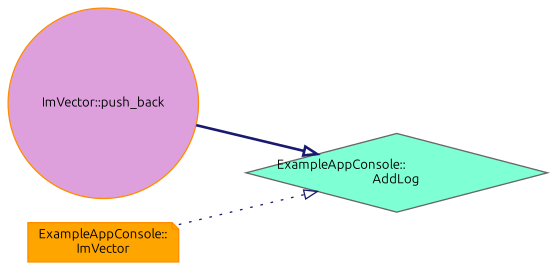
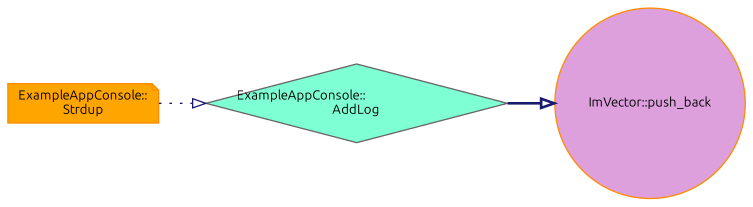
edge "ImVector::push_back" -> "ExampleAppConsole:: AddLog": reversed
node "ExampleAppConsole:: ImVector": label "ExampleAppConsole:: ImVector" -> "ExampleAppConsole:: Strdup"
